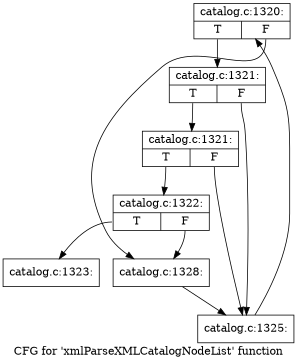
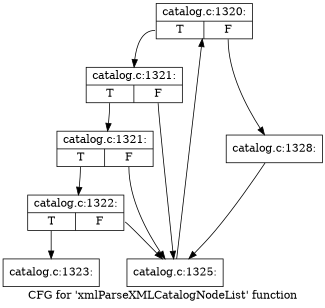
edge "catalog.c:1322:" -> "catalog.c:1328:": now "catalog.c:1322:" -> "catalog.c:1325:"
